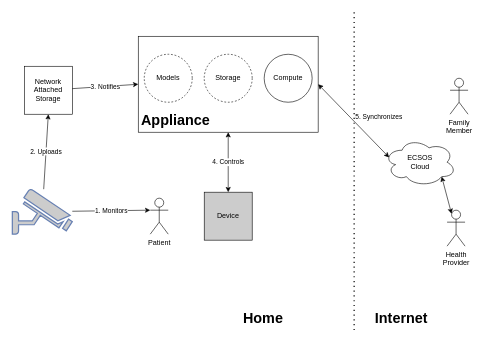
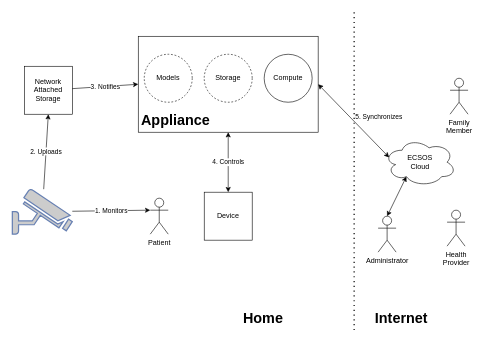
edge "ECSOS Cloud" -- "Administrator": added
edge "ECSOS Cloud" -- "Health Provider": removed
node "Device": fillcolor #cccccc -> #ffffff
node "Administrator": added
